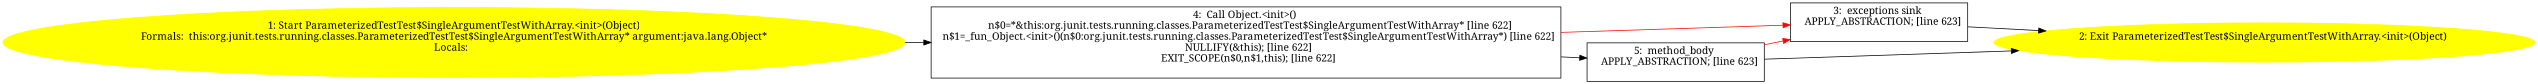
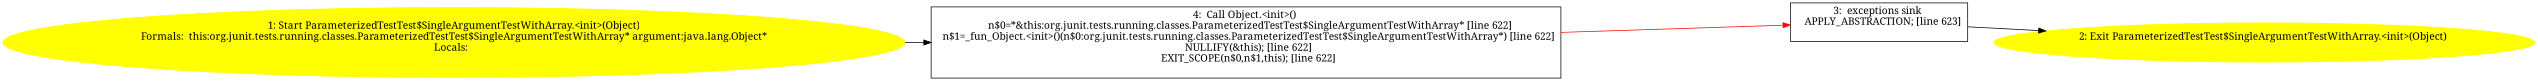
node "5:  method_body APPLY_ABSTRACTION; [line 623]": removed
